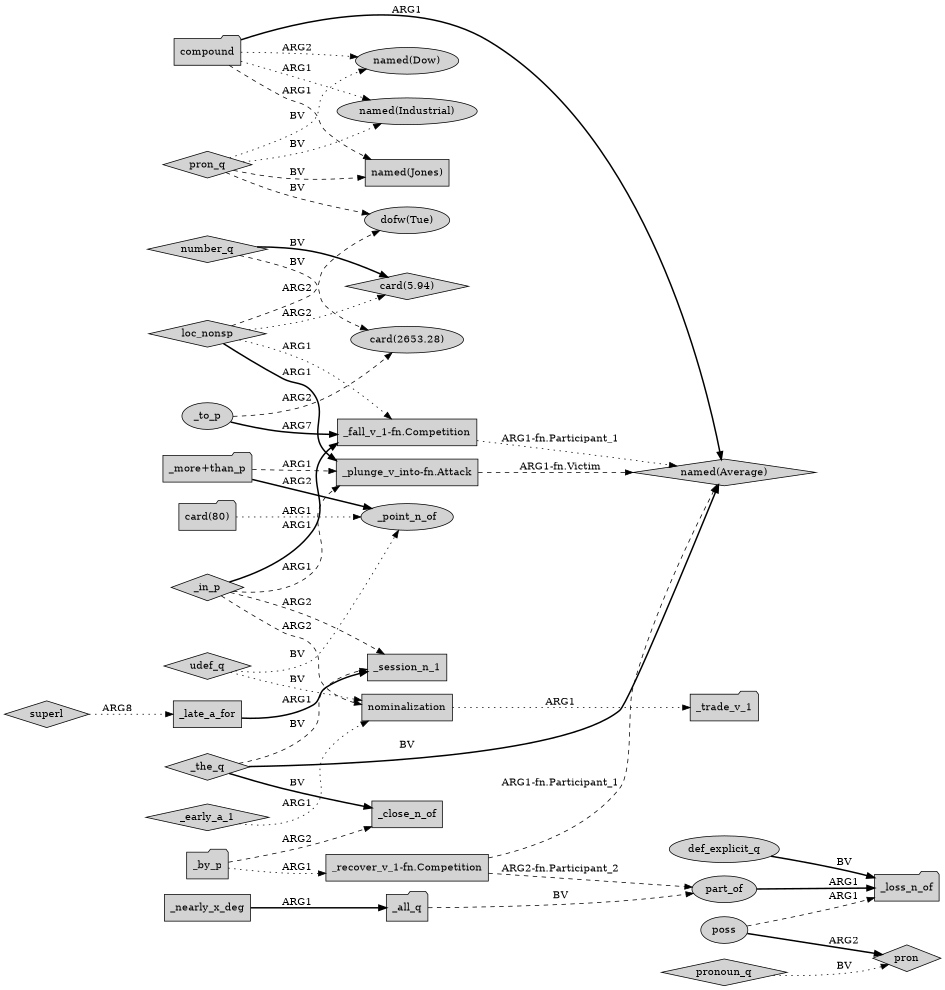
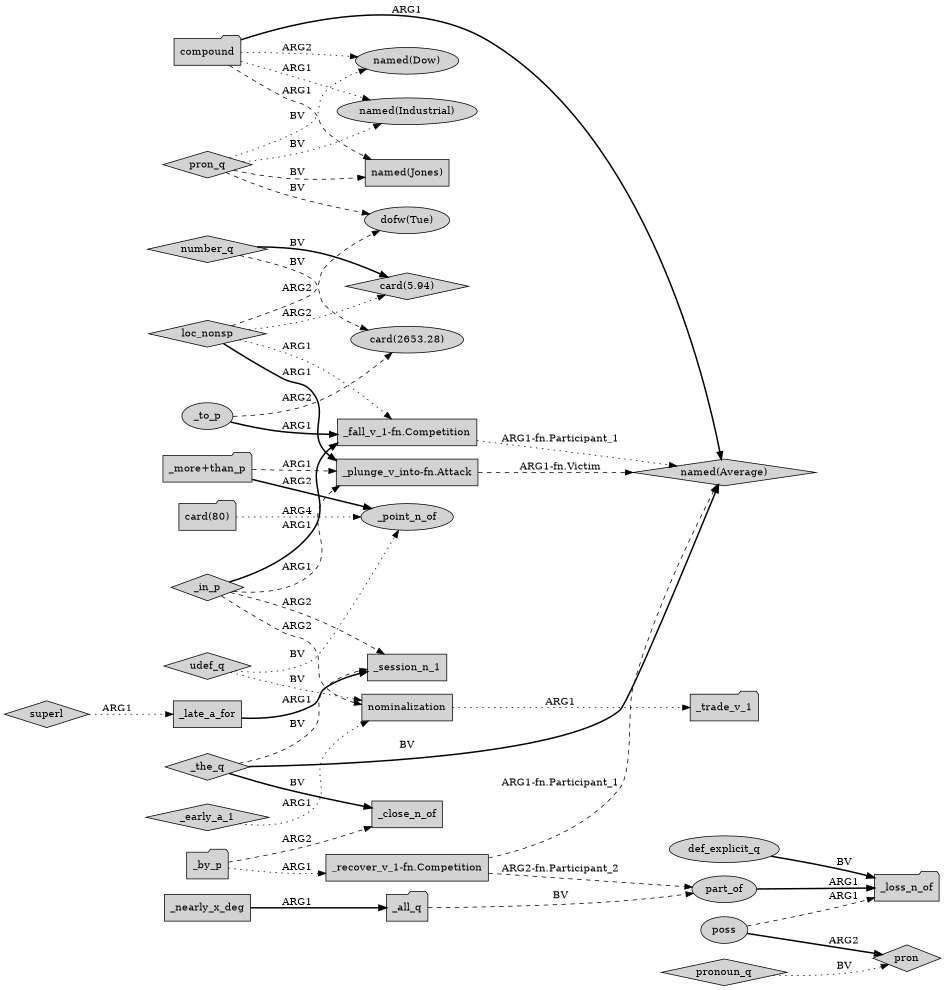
edge "_to_p" -> "_fall_v_1-fn.Competition": label "ARG7" -> "ARG1"
edge "card(80)" -> "_point_n_of": label "ARG1" -> "ARG4"
edge "superl" -> "_late_a_for": label "ARG8" -> "ARG1"
